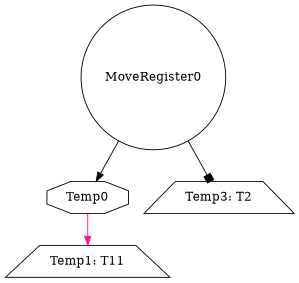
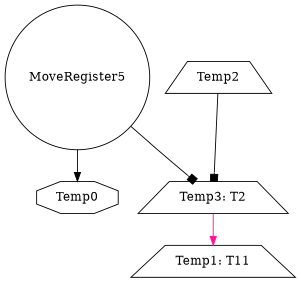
node "MoveRegister0": label "MoveRegister0" -> "MoveRegister5"
node "Temp2": added
edge "Temp0" -> "Temp1: T11": now "Temp3: T2" -> "Temp1: T11"
